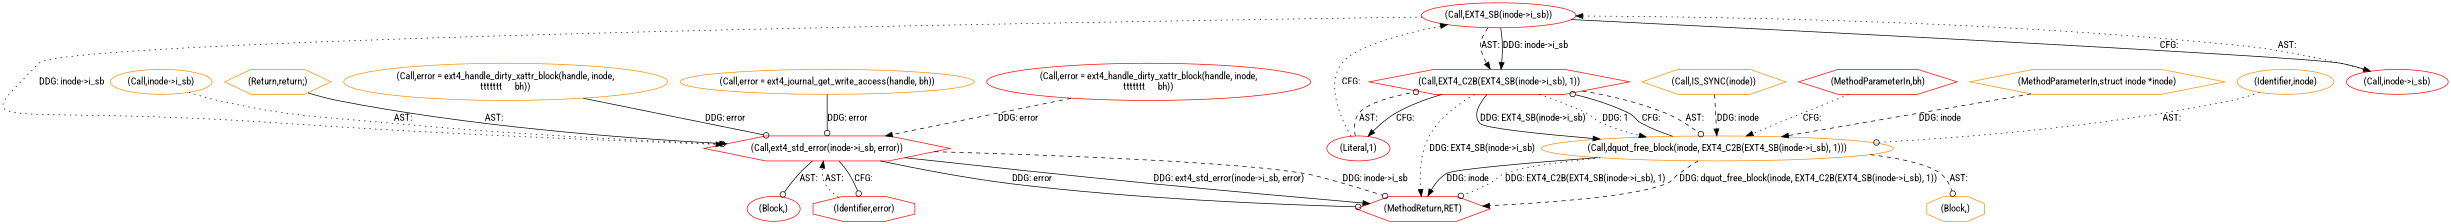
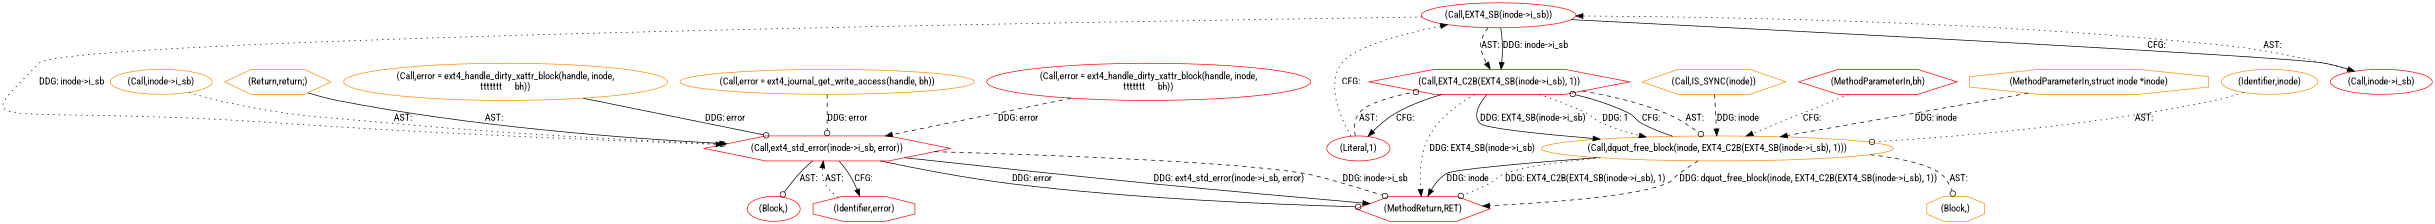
node "(MethodParameterIn,struct inode *inode)": shape hexagon -> octagon
edge "(Call,error = ext4_journal_get_write_access(handle, bh))" -> "(Call,ext4_std_error(inode->i_sb, error))": style solid -> dashed
edge "(Call,ext4_std_error(inode->i_sb, error))" -> "(Identifier,error)": arrowhead odot -> normal
